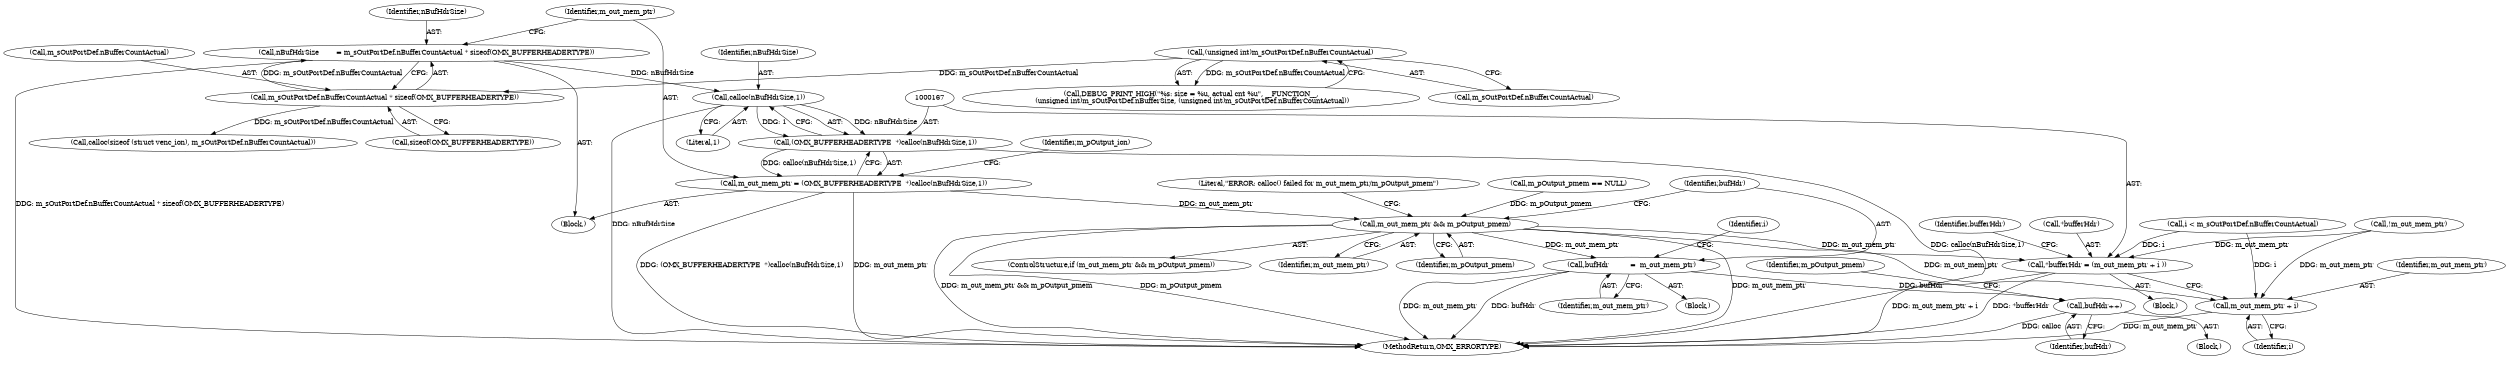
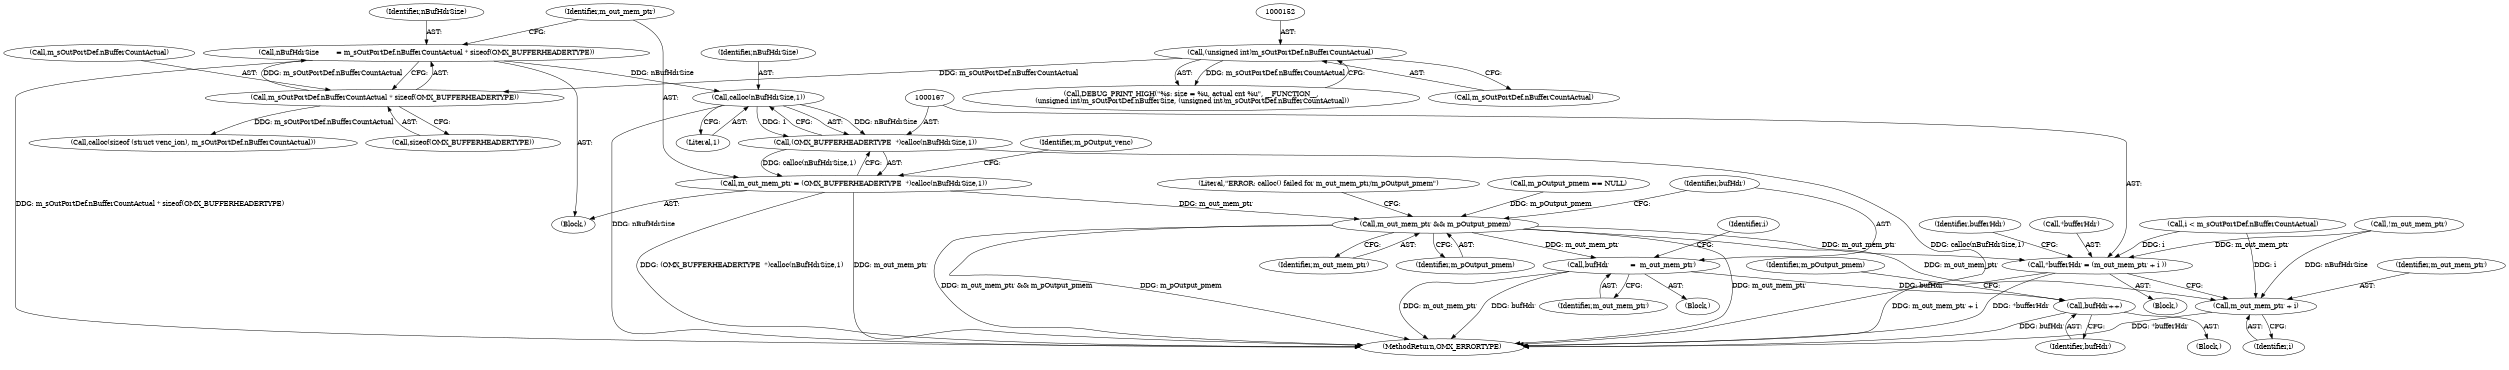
node "1000152": added
node "(Identifier,m_pOutput_ion)": label "(Identifier,m_pOutput_ion)" -> "(Identifier,m_pOutput_venc)"
node "(ControlStructure,if (m_out_mem_ptr && m_pOutput_pmem))": removed
edge "(Call,!m_out_mem_ptr)" -> "(Call,m_out_mem_ptr + i)": label "DDG: m_out_mem_ptr" -> "DDG: nBufHdrSize"
edge "(Call,bufHdr++)" -> "(MethodReturn,OMX_ERRORTYPE)": label "DDG: calloc" -> "DDG: bufHdr"
edge "(Call,m_out_mem_ptr + i)" -> "(MethodReturn,OMX_ERRORTYPE)": label "DDG: m_out_mem_ptr" -> "DDG: *bufferHdr"
